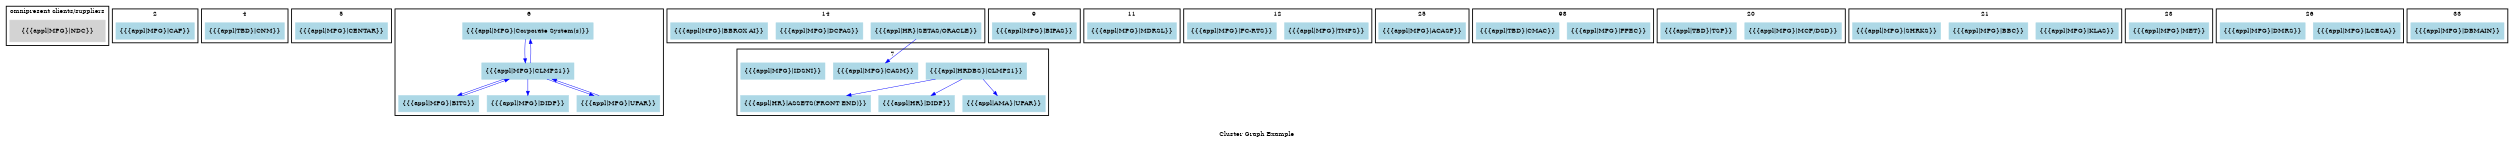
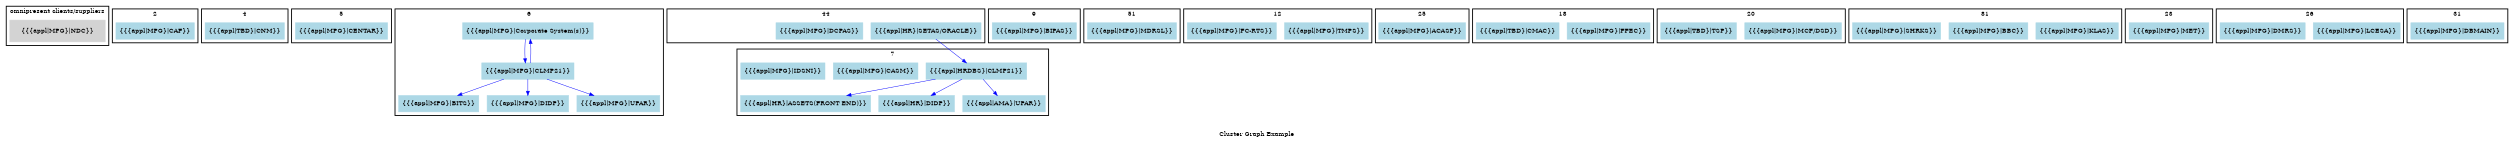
cluster "14": label "14" -> "44"
cluster "11": label "11" -> "51"
cluster "98": label "98" -> "18"
cluster "21": label "21" -> "81"
cluster "33": label "33" -> "31"
node "{{{appl|MPG}|BBROX AI}}": removed
edge "{{{appl|HR}|SETAS/ORACLE}}" -> "{{{appl|MPG}|CASM}}": now "{{{appl|HR}|SETAS/ORACLE}}" -> "{{{appl|HRDBS}|CLMP21}}"
edge "{{{appl|MPG}|BITS}}" -> "{{{appl|MPG}|CLMP21}}": removed
edge "{{{appl|MPG}|UPAR}}" -> "{{{appl|MPG}|CLMP21}}": removed
